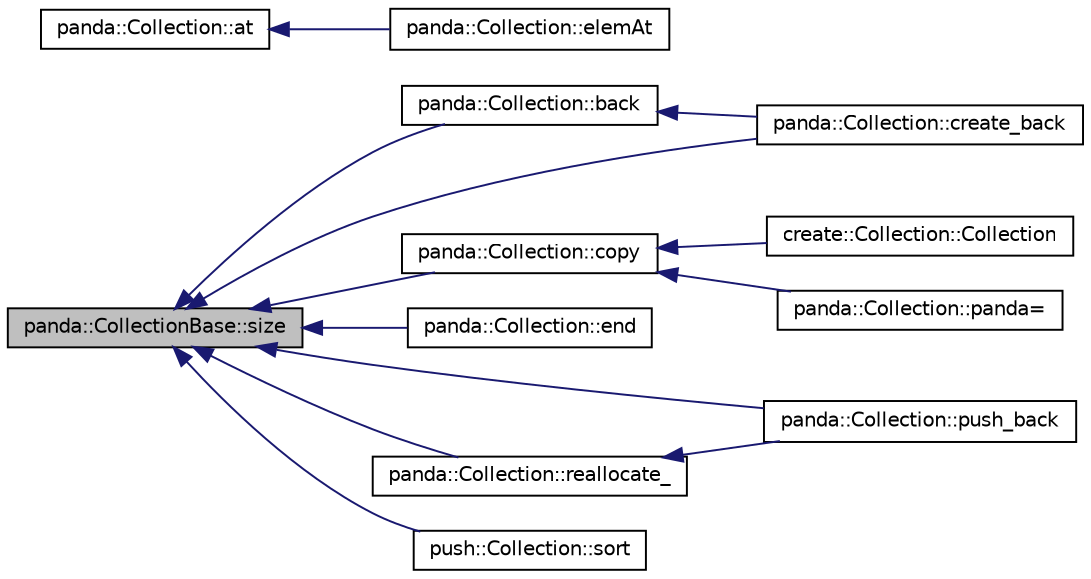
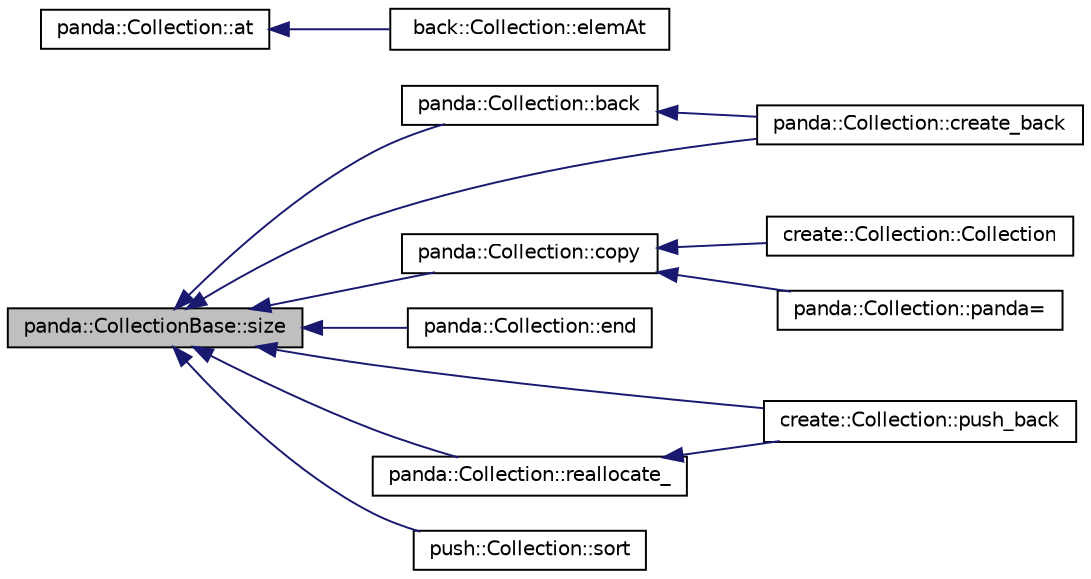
node "panda::Collection::elemAt": label "panda::Collection::elemAt" -> "back::Collection::elemAt"
node "panda::Collection::push_back": label "panda::Collection::push_back" -> "create::Collection::push_back"
